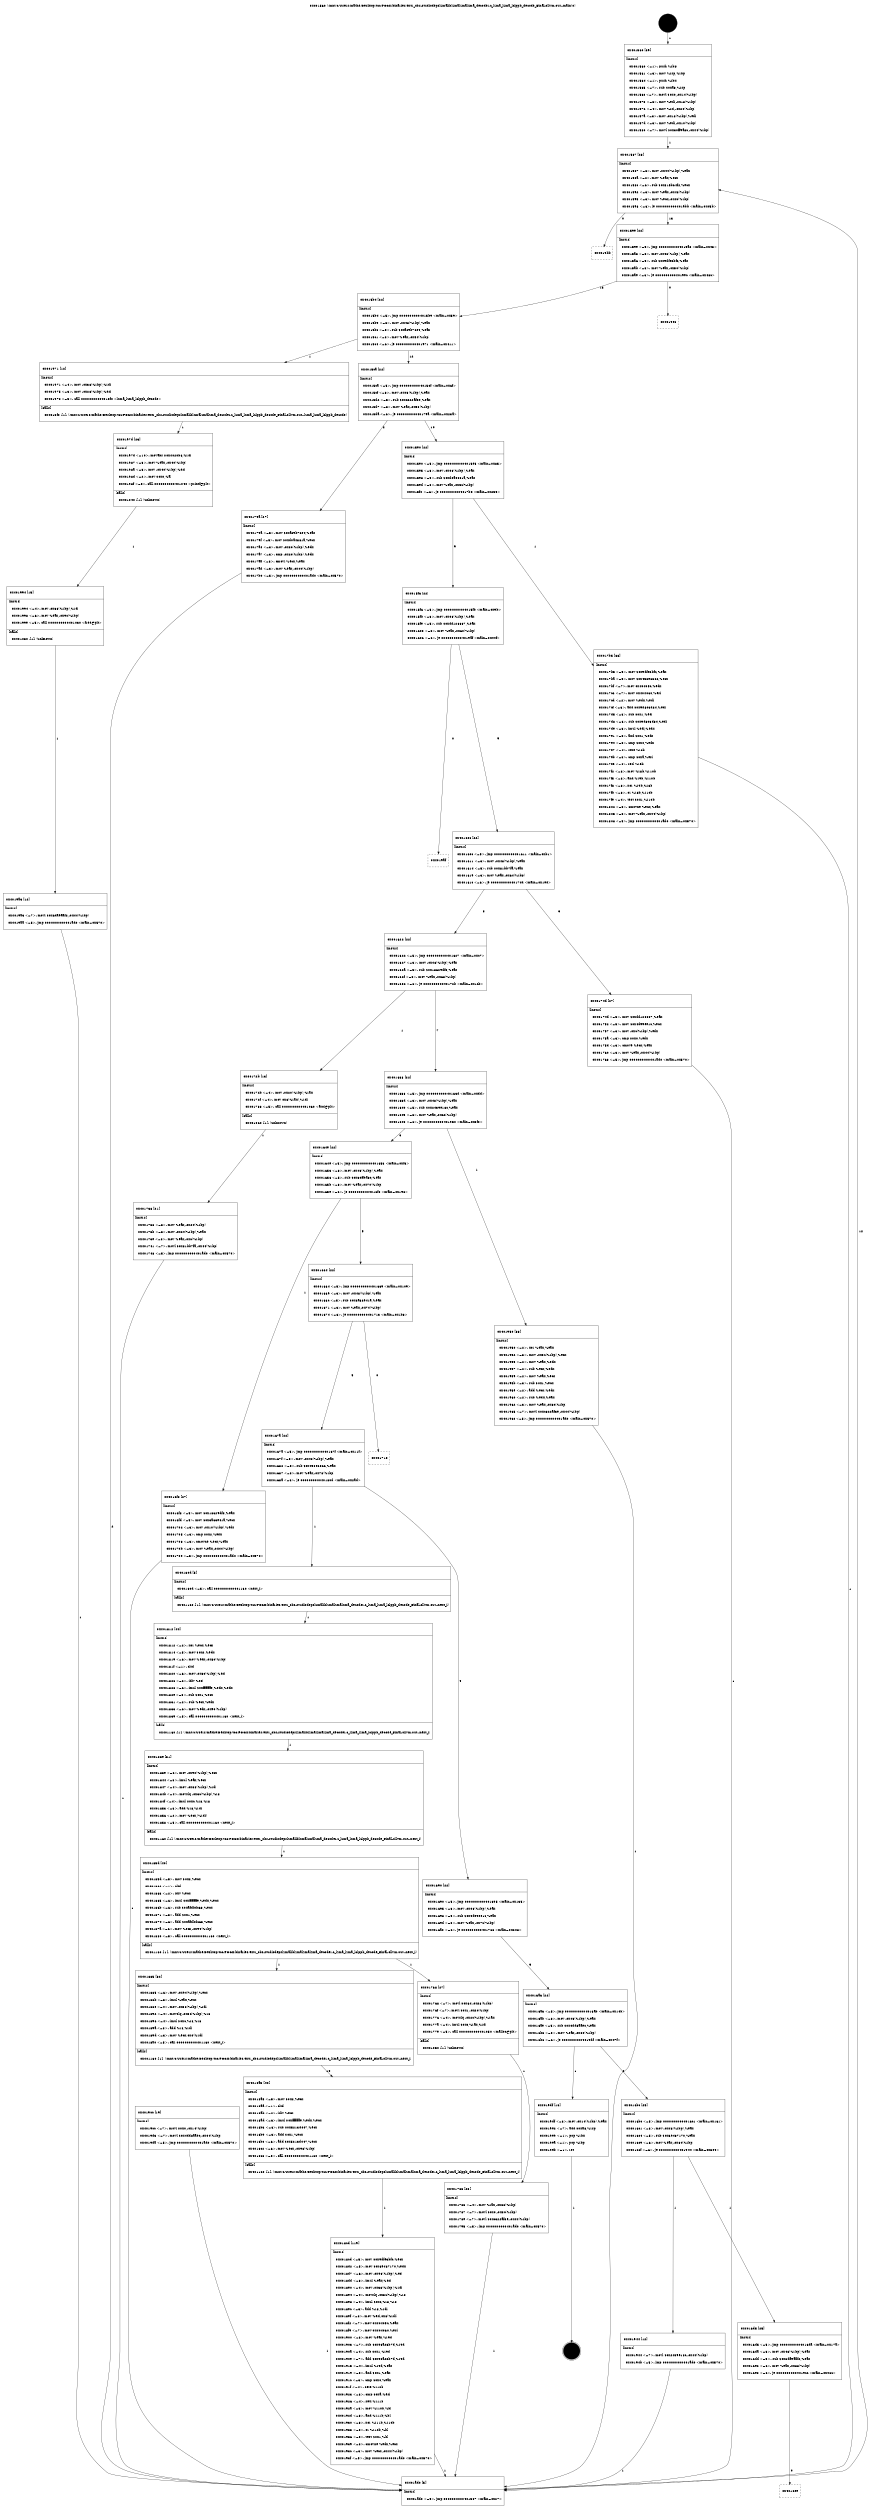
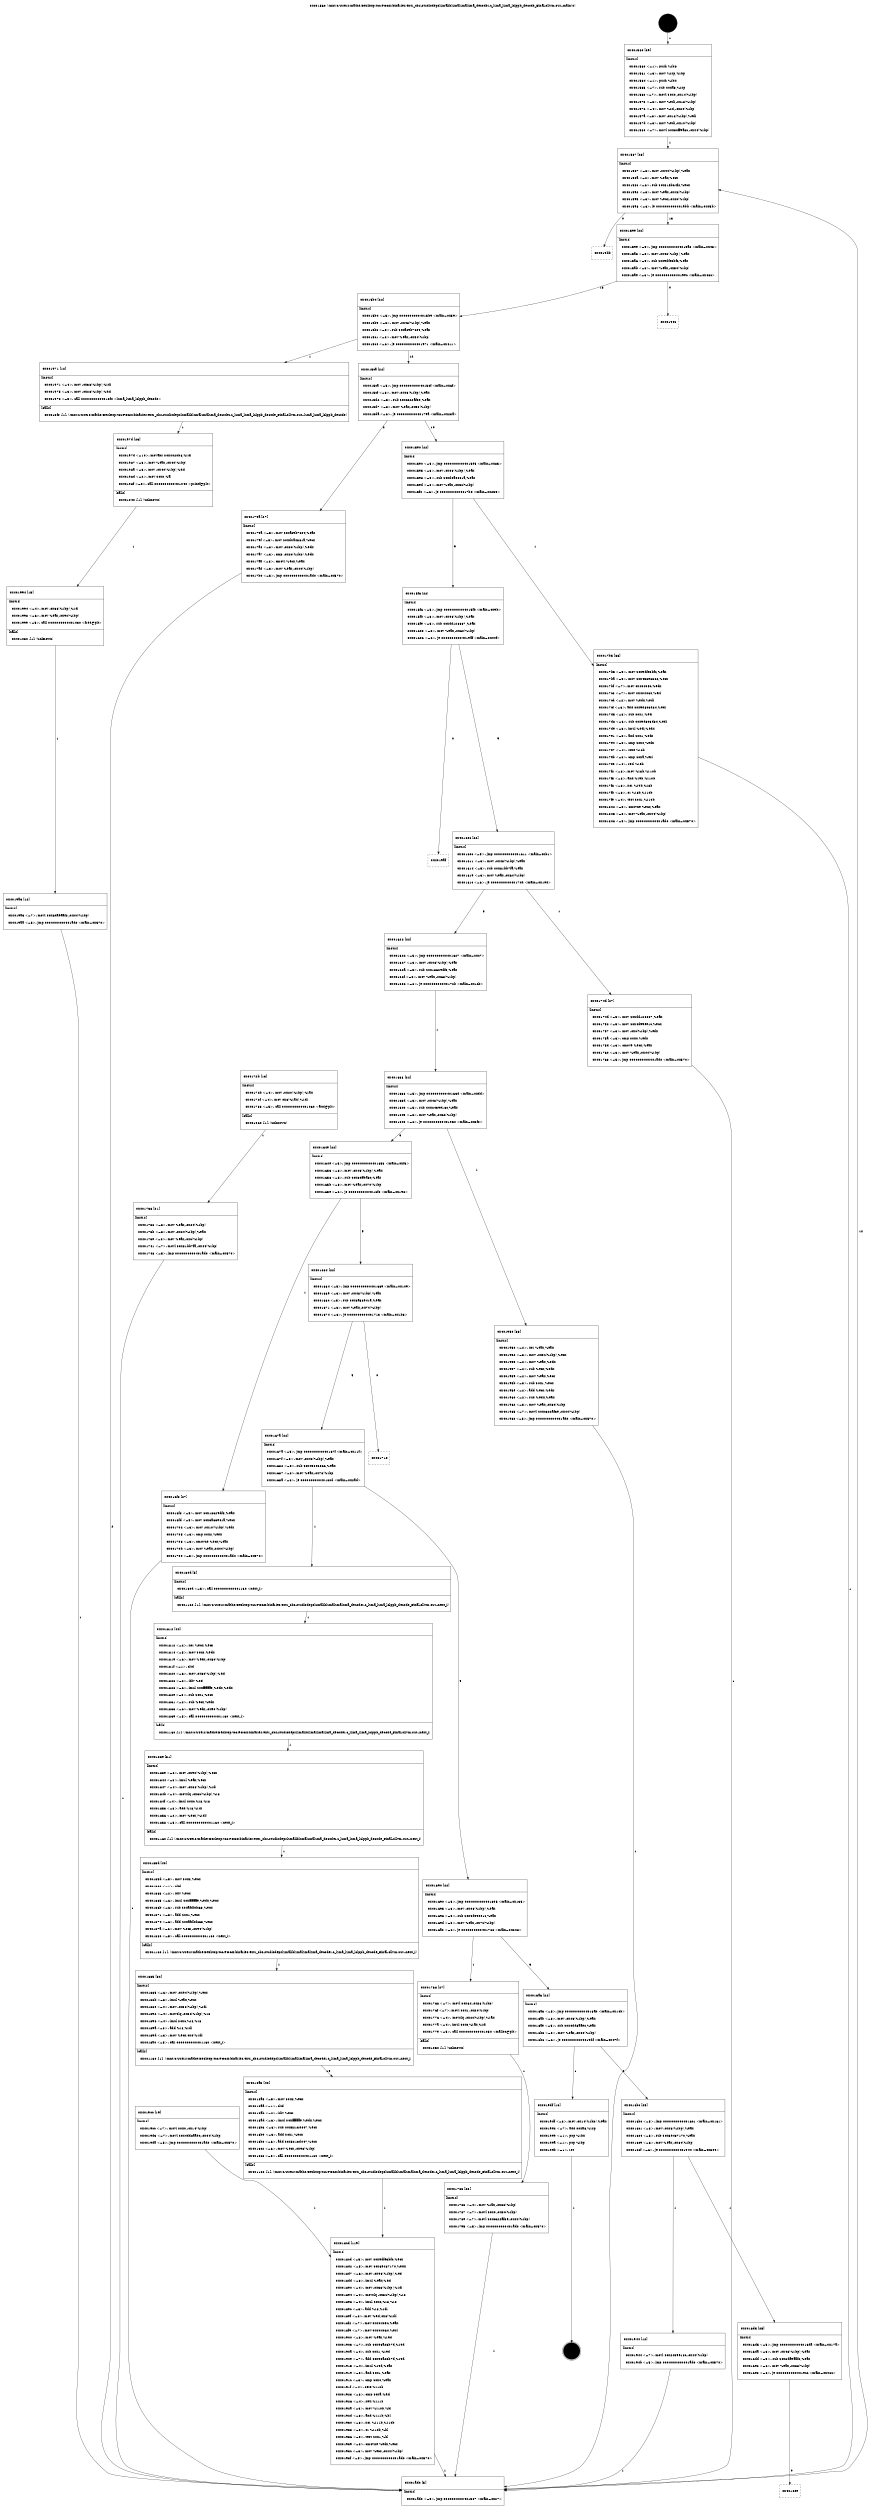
edge "0x40160c [22]" -> "0x40174d [27]": label " 3" -> " 1"
edge "0x401622 [22]" -> "0x40172b [13]": removed, label "1"
edge "0x40185d [40]" -> "0x401768 [27]": now "0x401690 [22]" -> "0x401768 [27]"
edge "0x4019cc [19]" -> "0x401ad0 [5]": now "0x4019cc [19]" -> "0x4018cd [119]"
